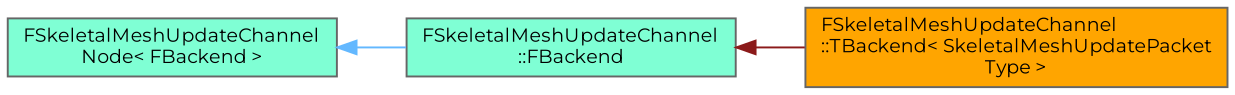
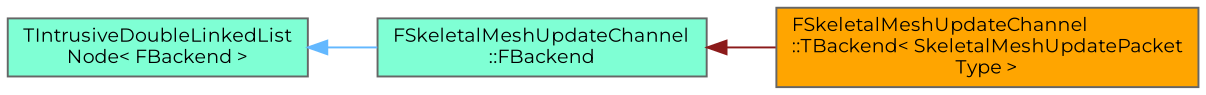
node "FSkeletalMeshUpdateChannel Node< FBackend >": label "FSkeletalMeshUpdateChannel Node< FBackend >" -> "TIntrusiveDoubleLinkedList Node< FBackend >"
